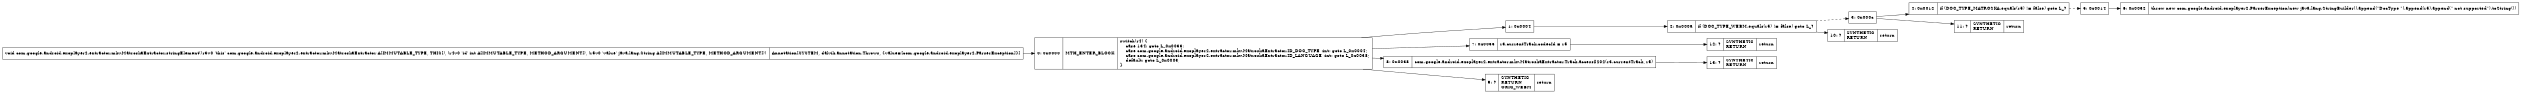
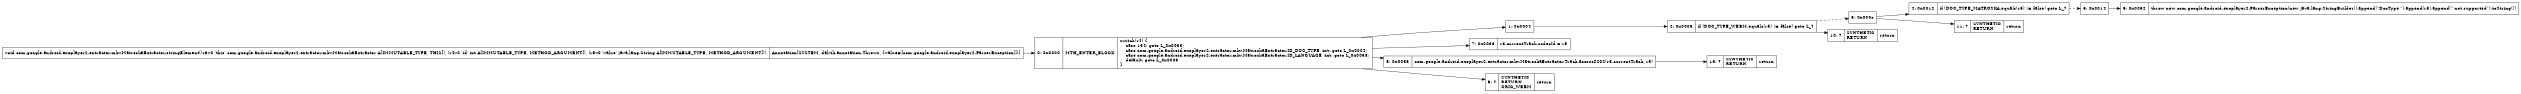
node "12: ?": removed
